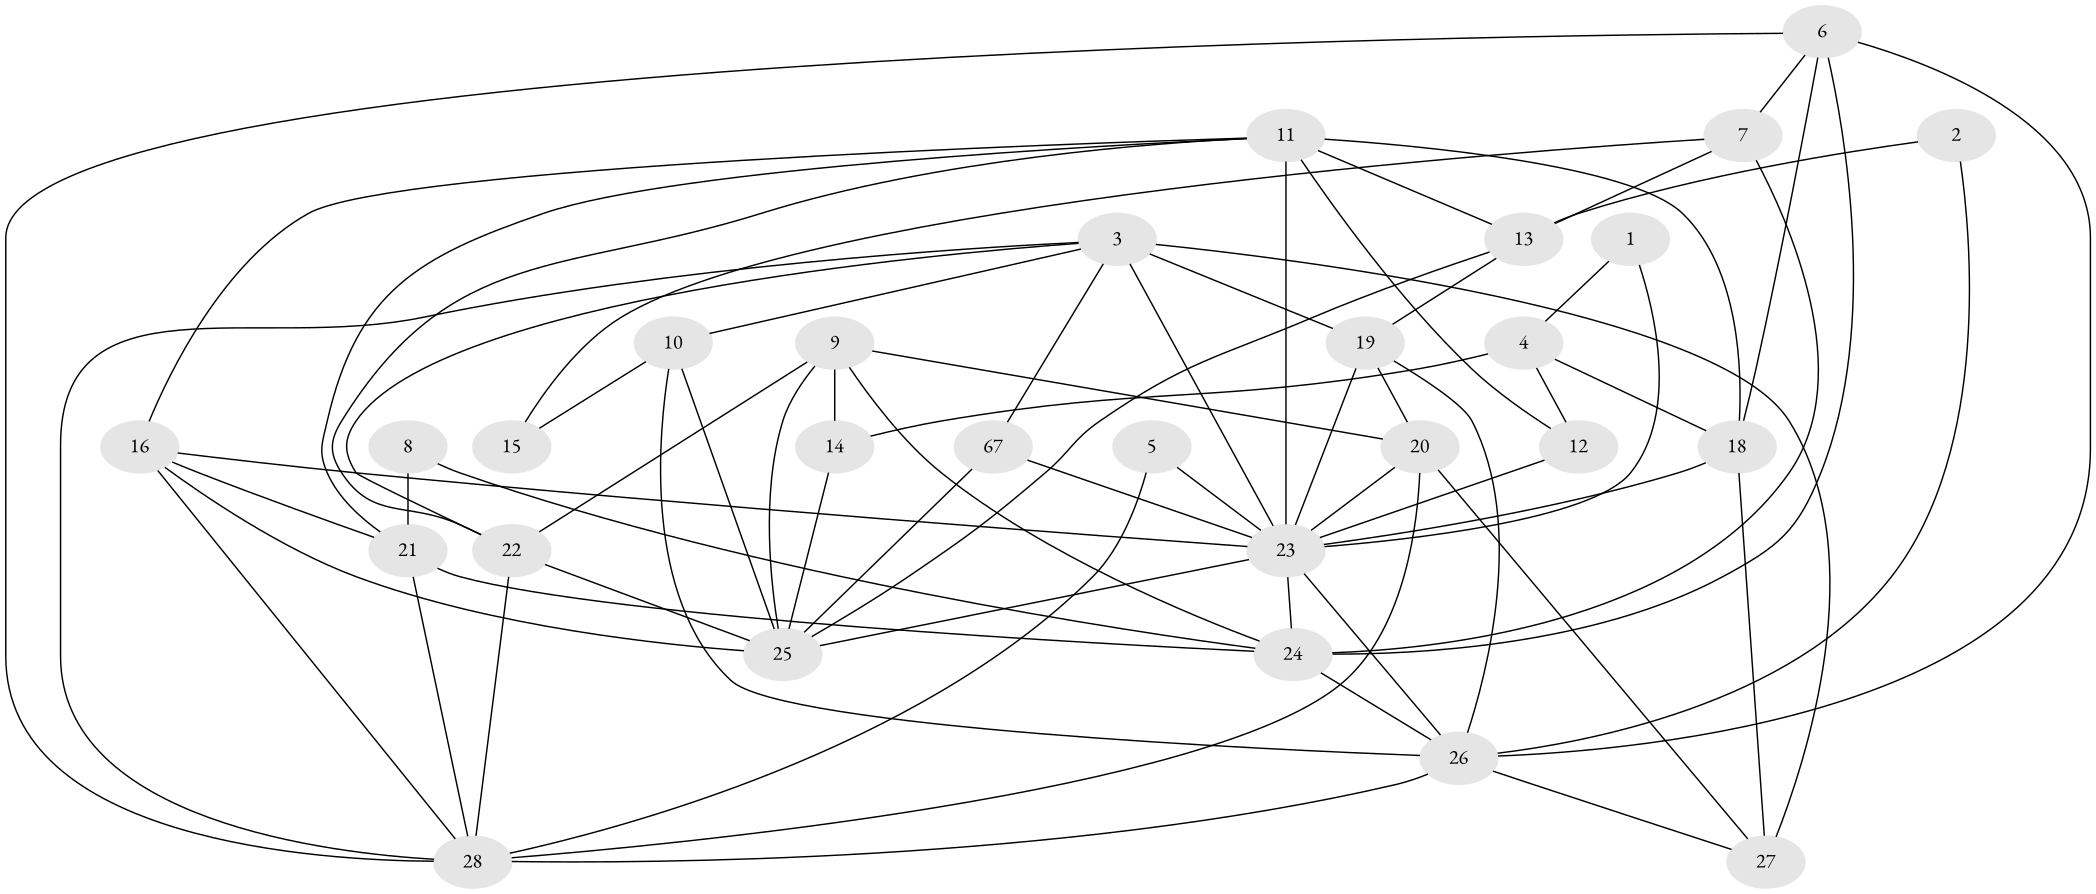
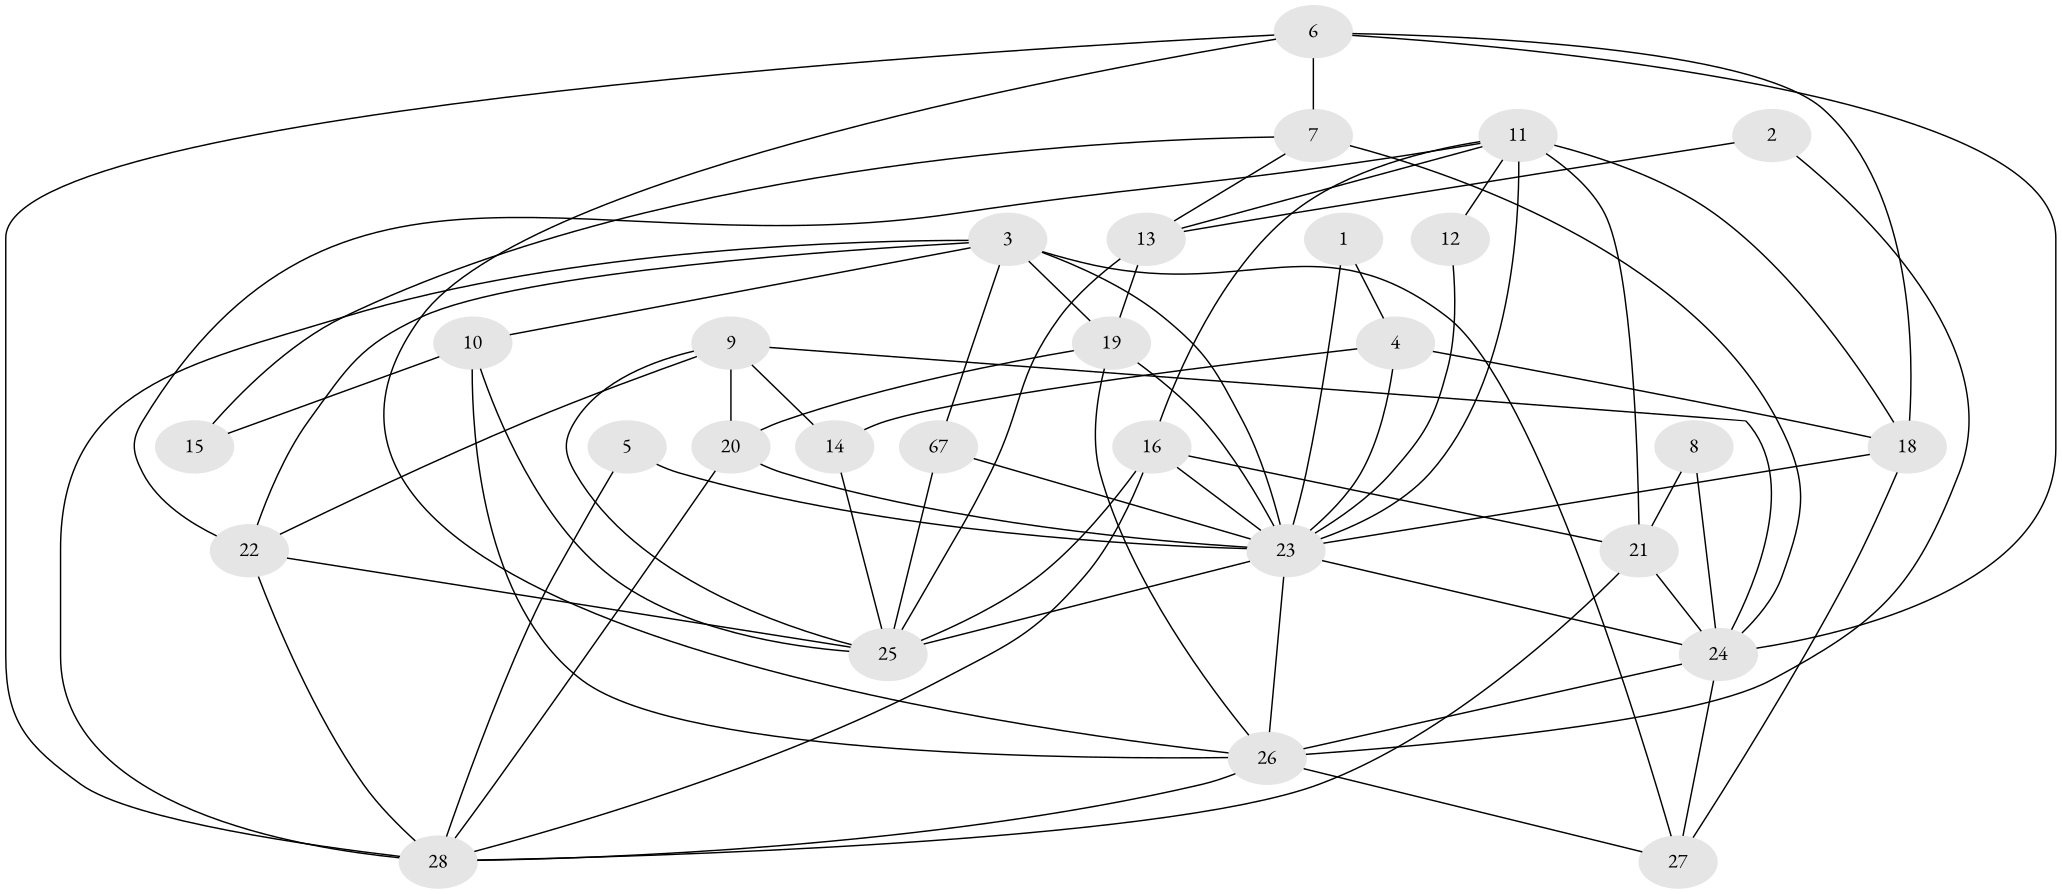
edge "4" -- "12": now "4" -- "23"
edge "20" -- "27": now "24" -- "27"
